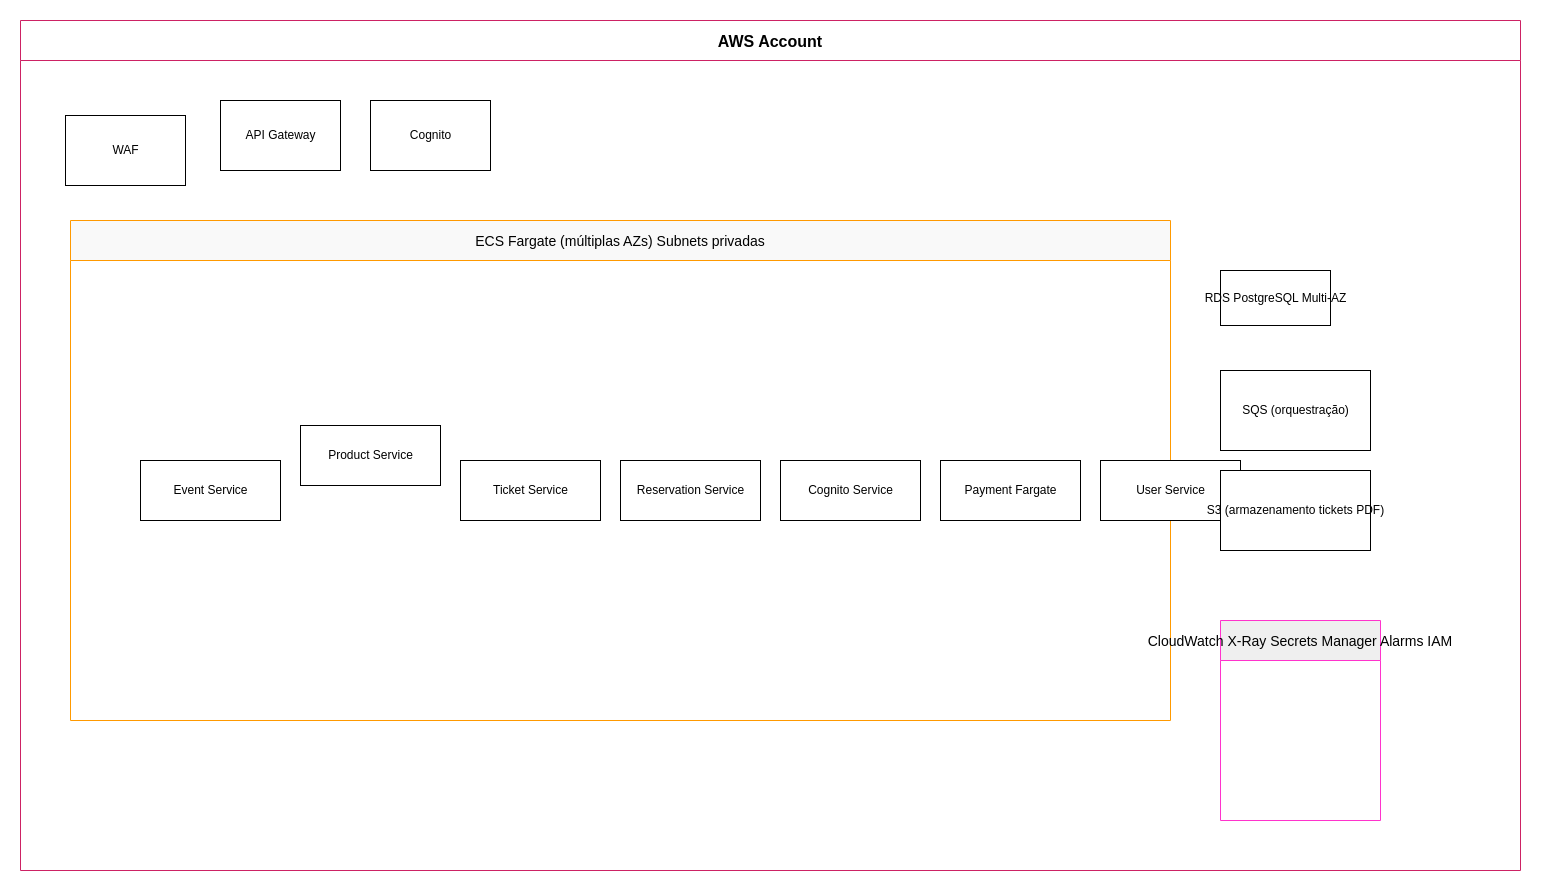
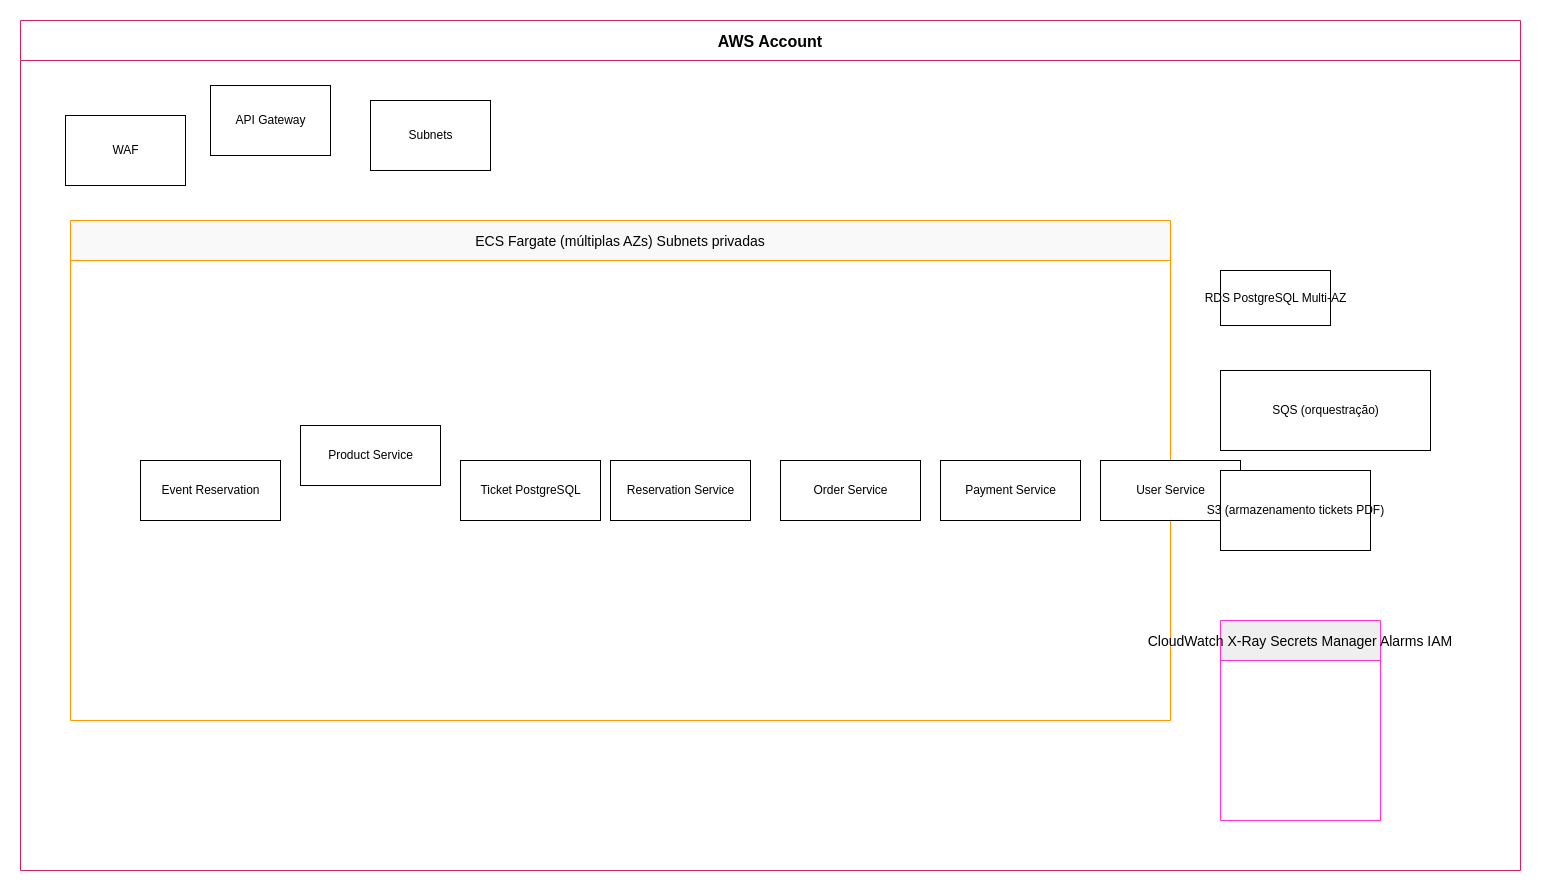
node "API Gateway": moved (281, 136) -> (271, 121)
node "Cognito": label "Cognito" -> "Subnets"
node "SQS (orquestração)": size 150x80 -> 210x80
node "Event Service": label "Event Service" -> "Event Reservation"
node "Ticket Service": label "Ticket Service" -> "Ticket PostgreSQL"
node "Reservation Service": moved (691, 491) -> (681, 491)
node "Cognito Service": label "Cognito Service" -> "Order Service"
node "Payment Fargate": label "Payment Fargate" -> "Payment Service"
